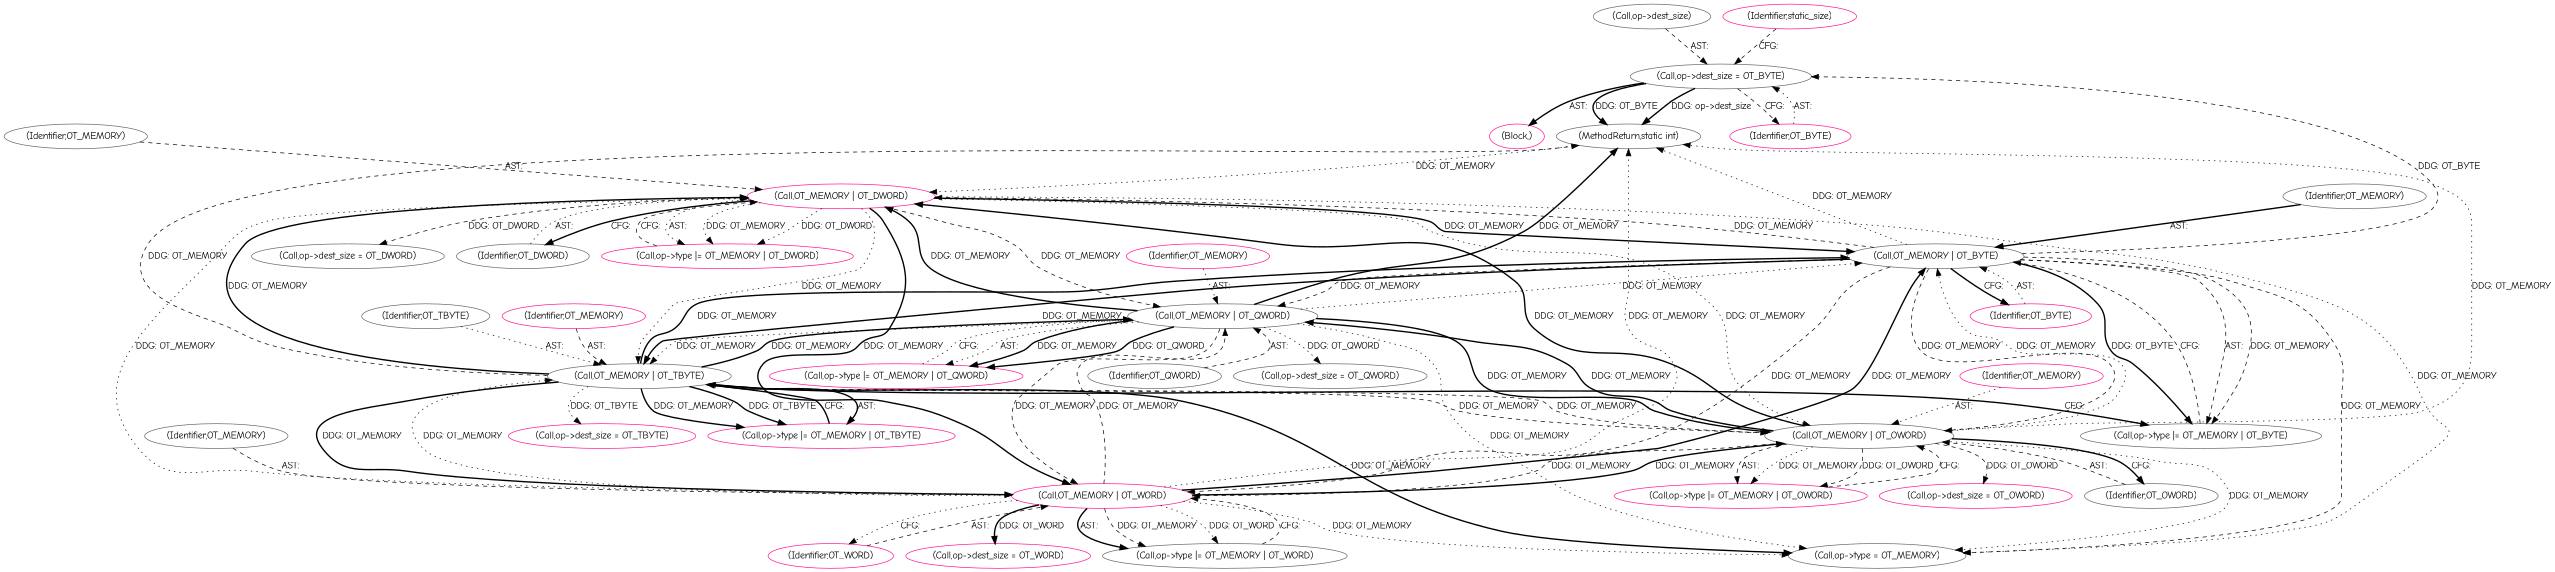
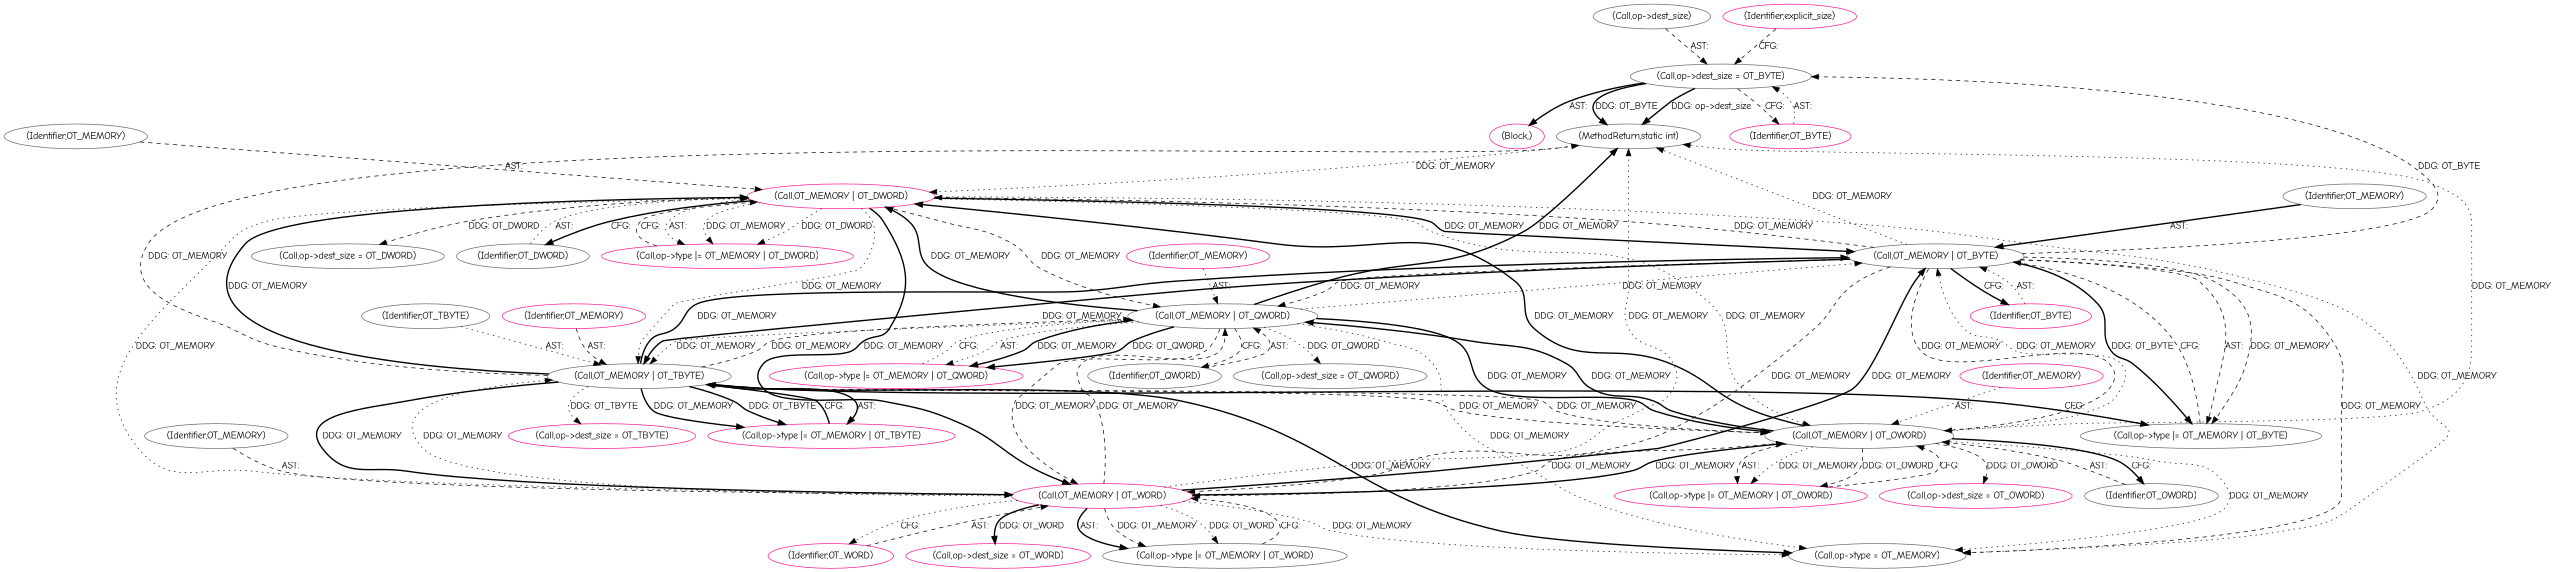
node "(Identifier,static_size)": label "(Identifier,static_size)" -> "(Identifier,explicit_size)"
edge "(Call,OT_MEMORY | OT_TBYTE)" -> "(Call,OT_MEMORY | OT_QWORD)": style bold -> dashed
edge "(Call,OT_MEMORY | OT_QWORD)" -> "(Identifier,OT_QWORD)": added, label "CFG:"
